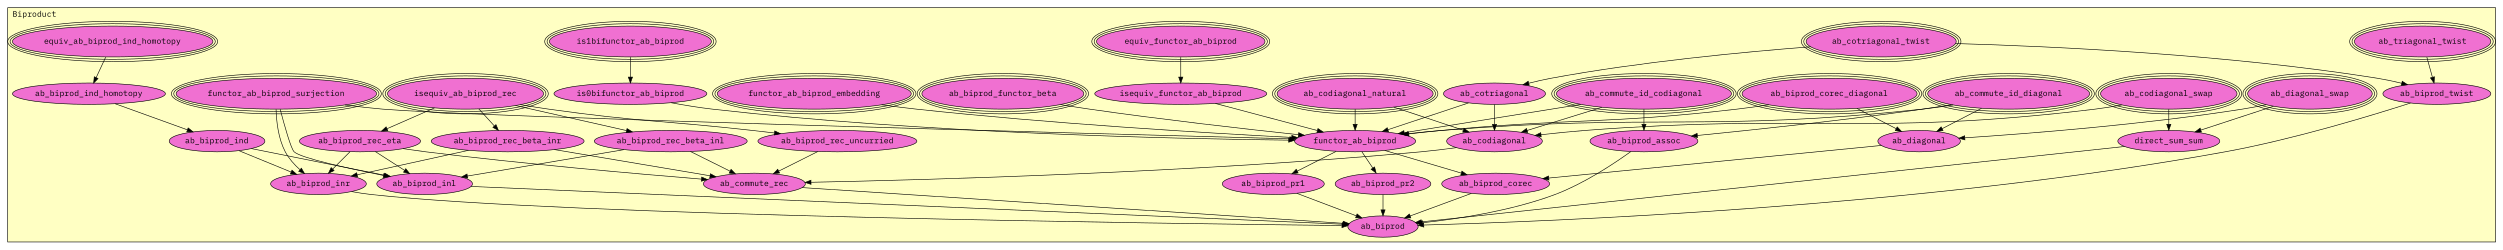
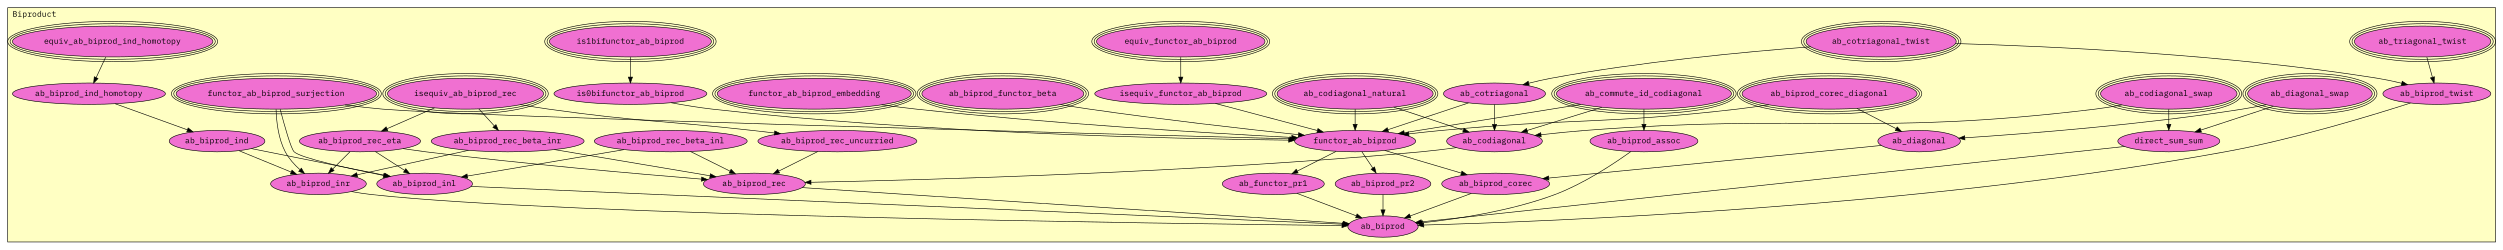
node "ab_commute_id_diagonal": removed
edge "isequiv_ab_biprod_rec" -> "ab_biprod_rec_beta_inl": removed
node "ab_commute_rec": label "ab_commute_rec" -> "ab_biprod_rec"
node "ab_biprod_pr1": label "ab_biprod_pr1" -> "ab_functor_pr1"
